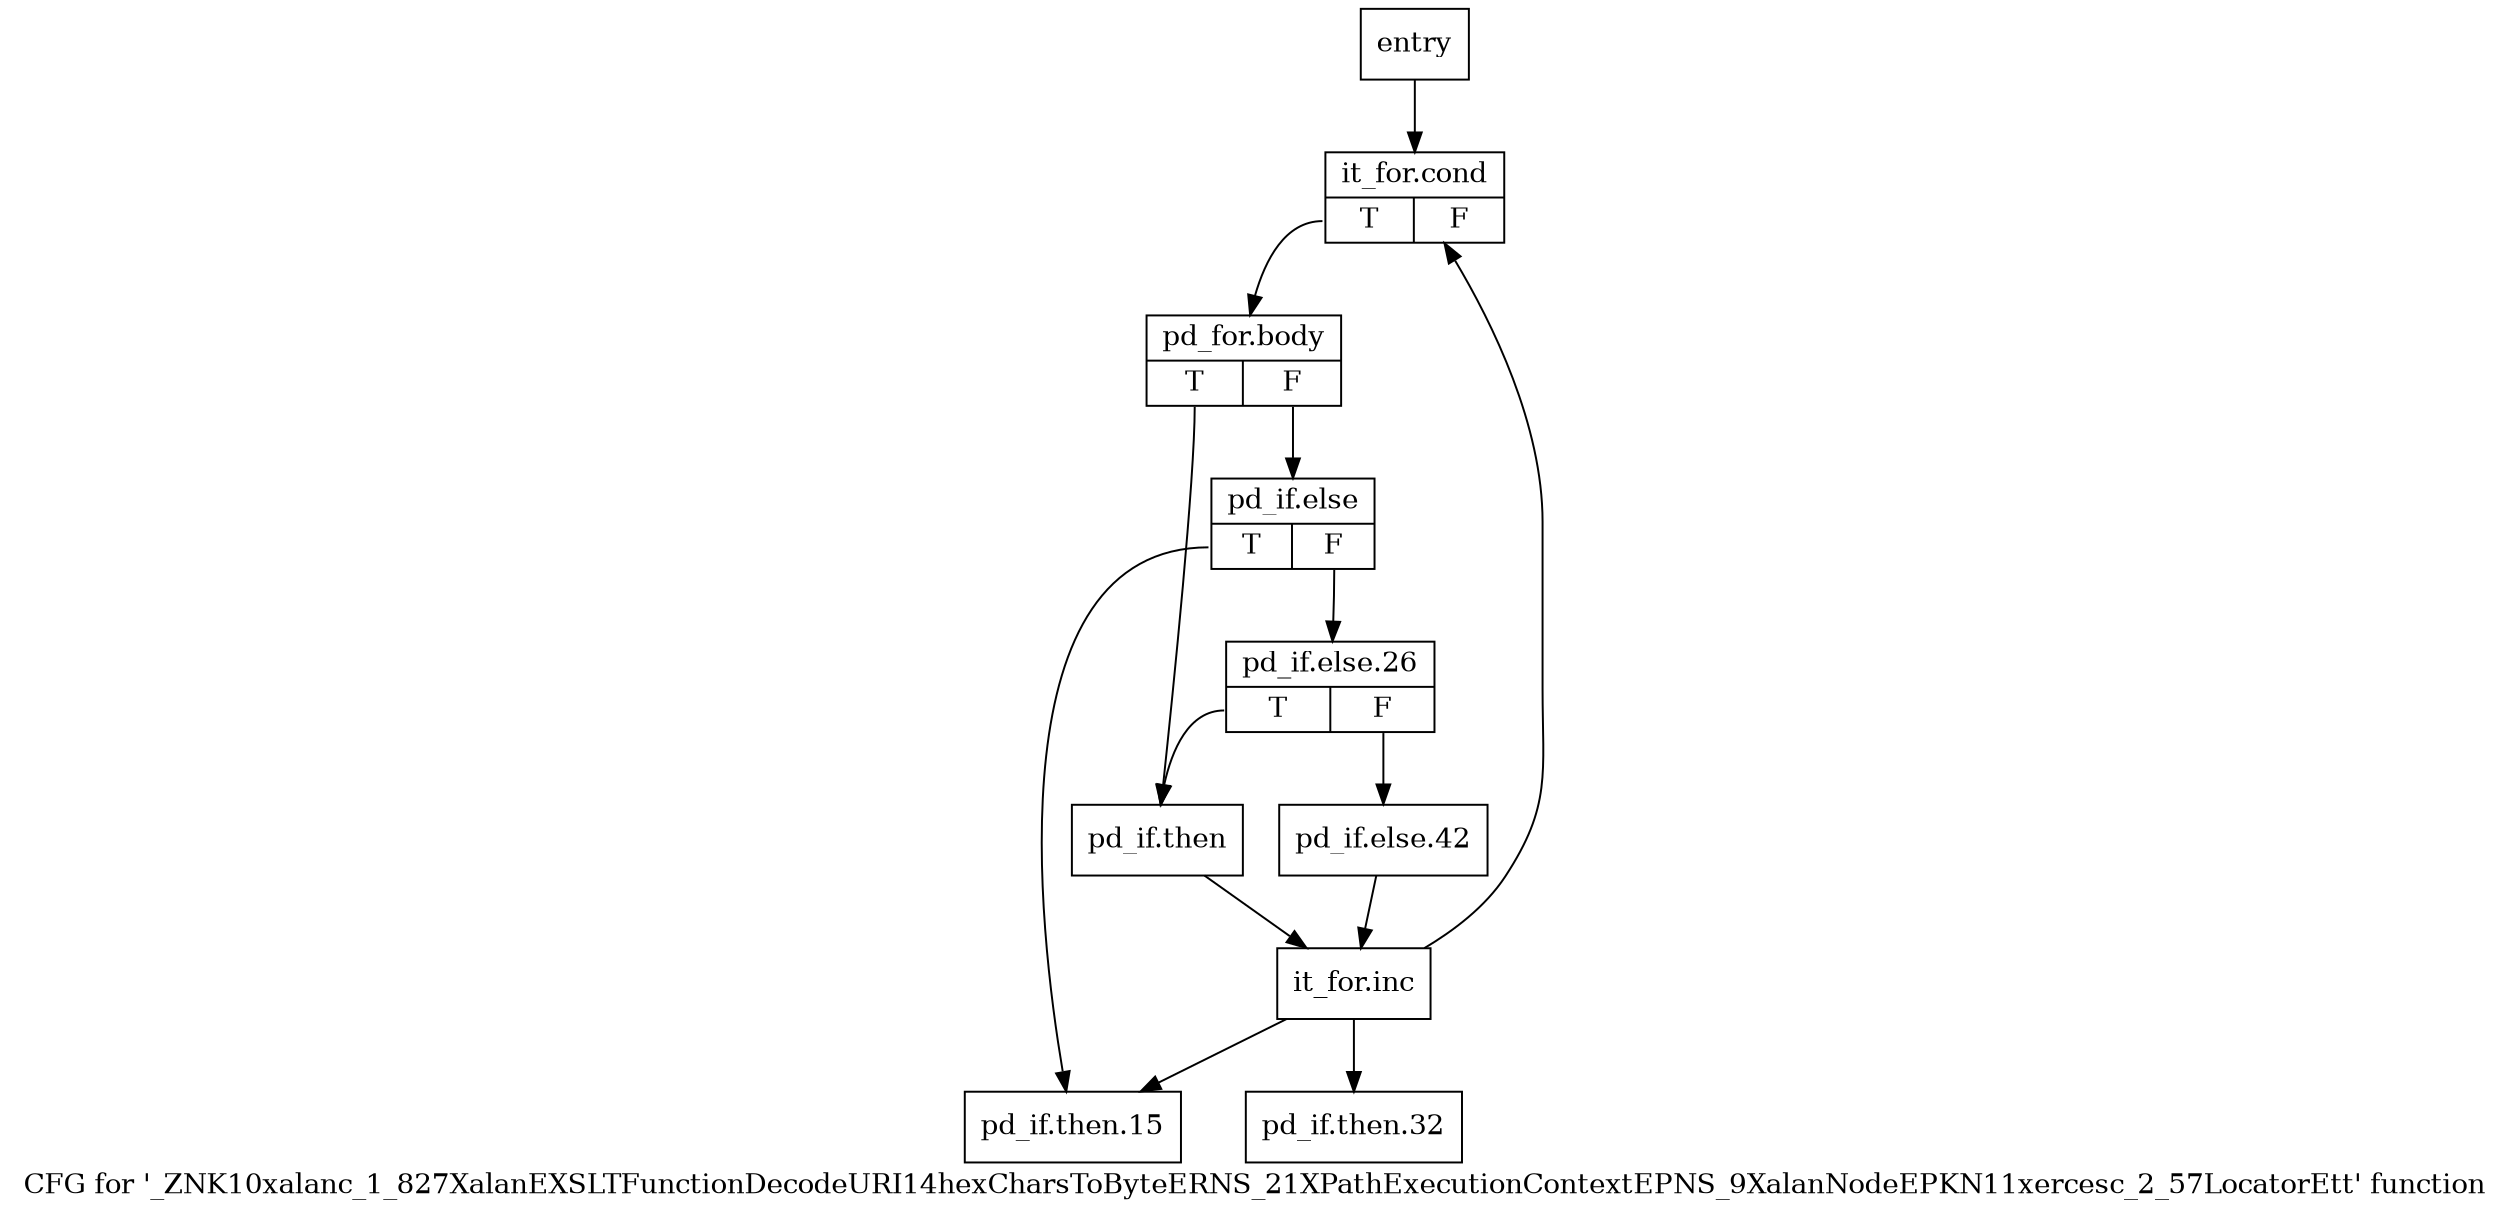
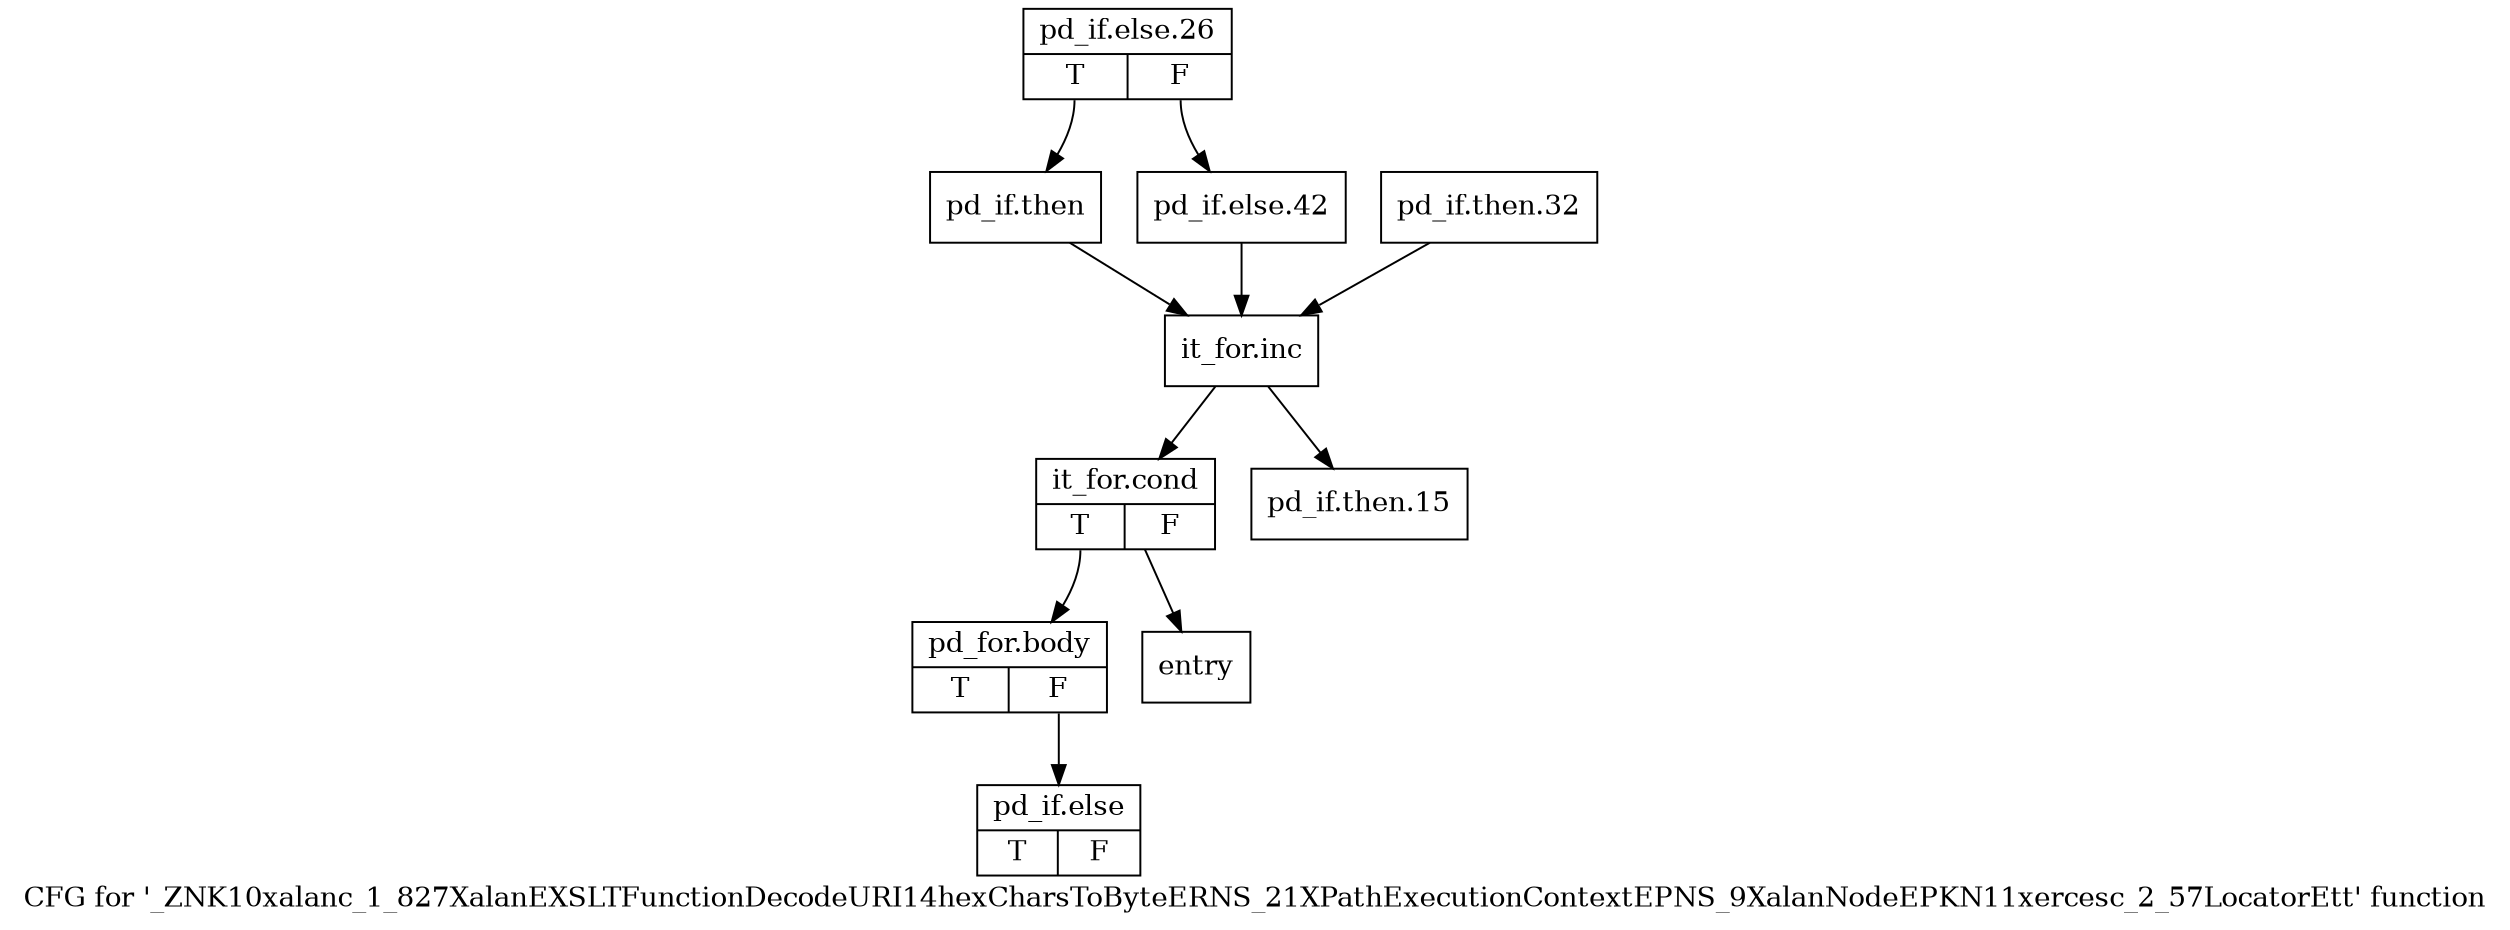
edge "entry" -> "it_for.cond": reversed
edge "pd_for.body" -> "pd_if.then": removed
edge "pd_if.else" -> "pd_if.else.26": removed
edge "pd_if.else" -> "pd_if.then.15": removed
edge "it_for.inc" -> "pd_if.then.32": reversed
